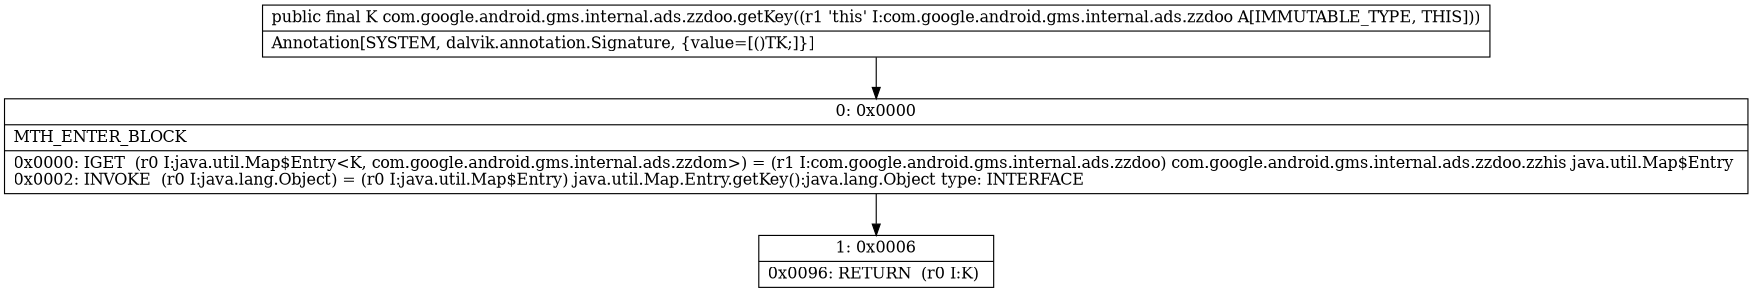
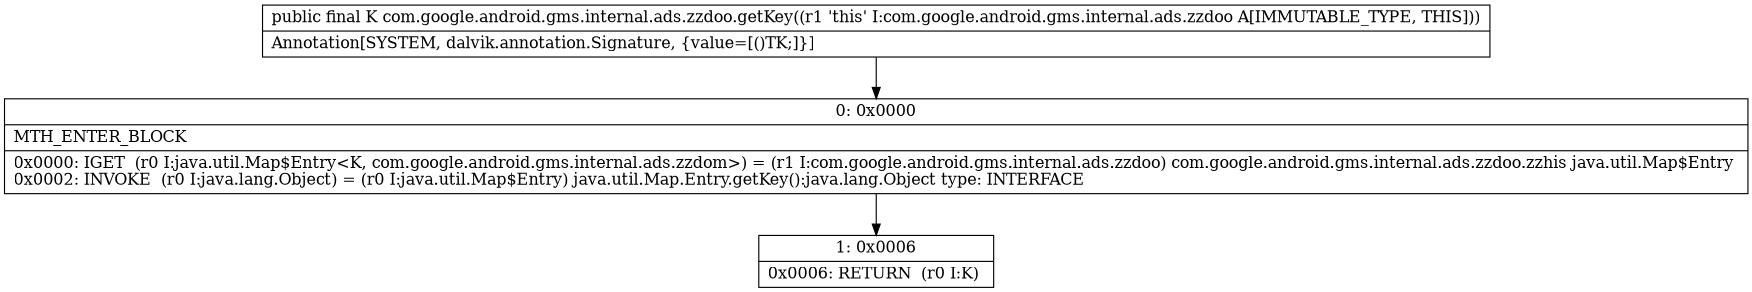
node "1: 0x0006": text "0x0096: RETURN  (r0 I:K)" -> "0x0006: RETURN  (r0 I:K)"
